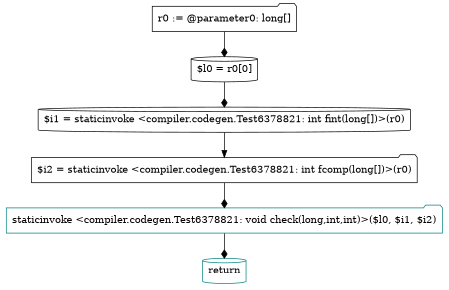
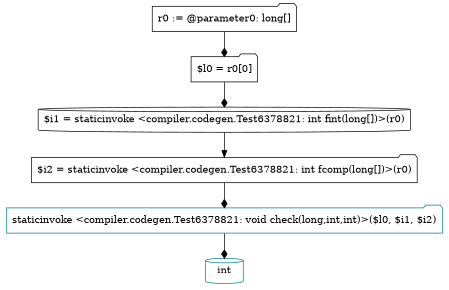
node "$l0 = r0[0]": shape cylinder -> folder
node "return": label "return" -> "int"
